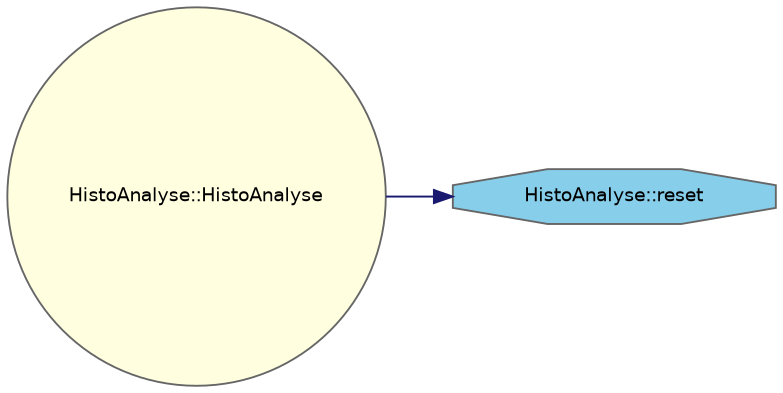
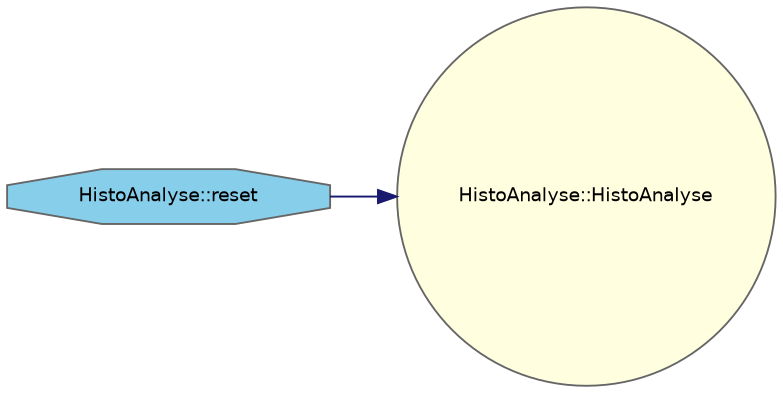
edge "HistoAnalyse::HistoAnalyse" -> "HistoAnalyse::reset": reversed
